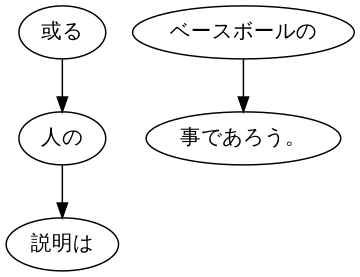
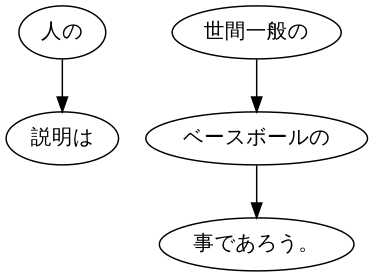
node "或る": removed
node "世間一般の": added
